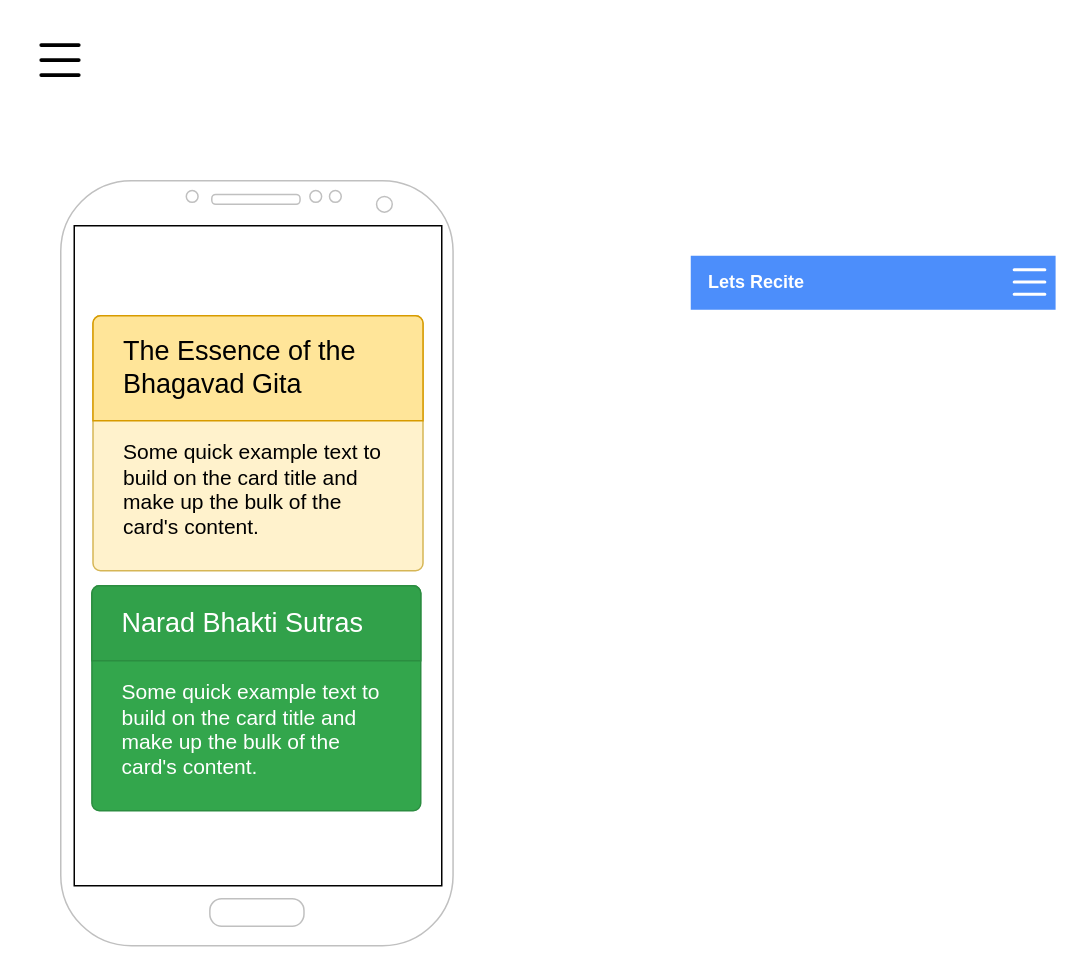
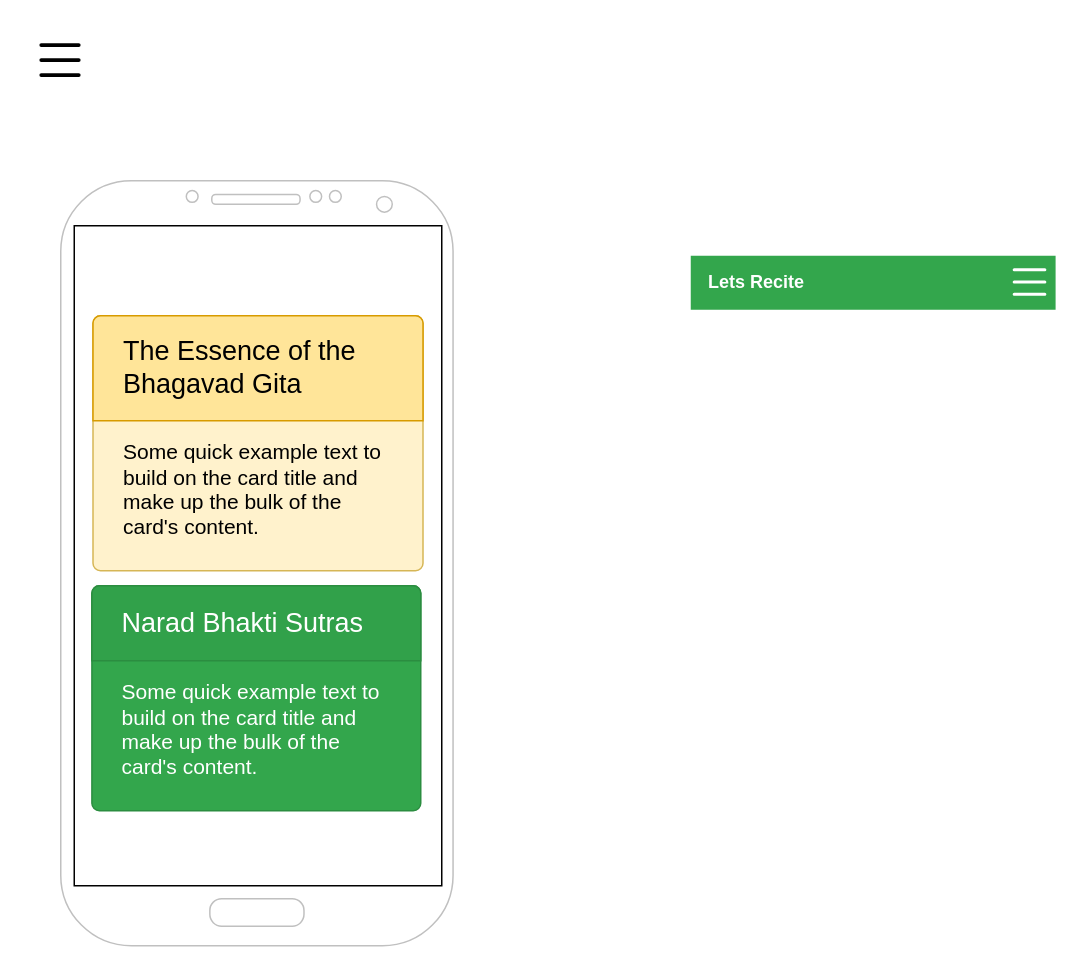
node "Lets Recite": fillcolor #4c8efb -> #33a64c
